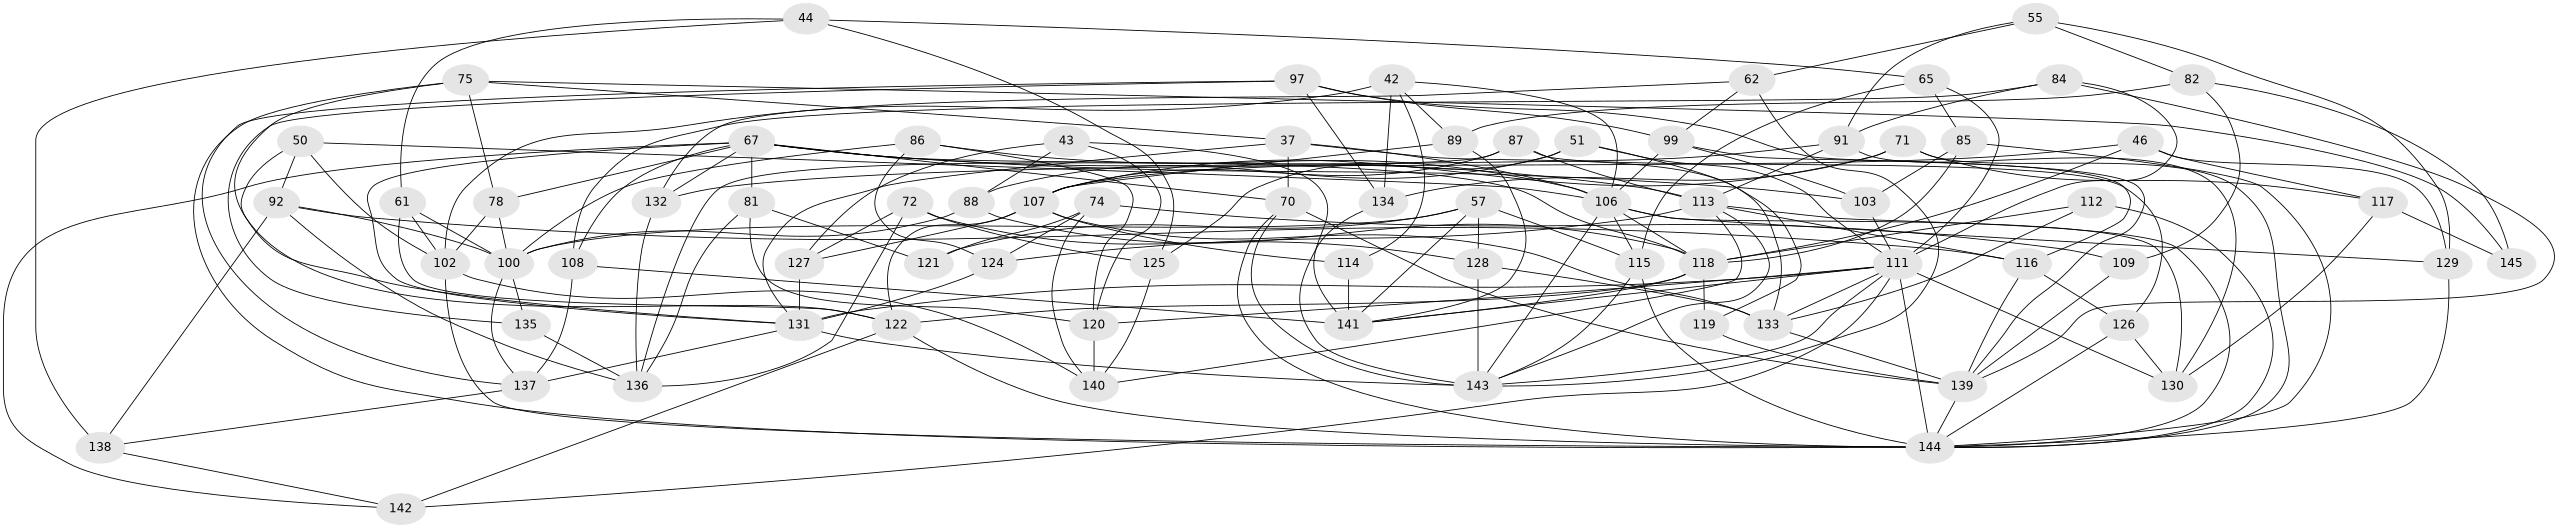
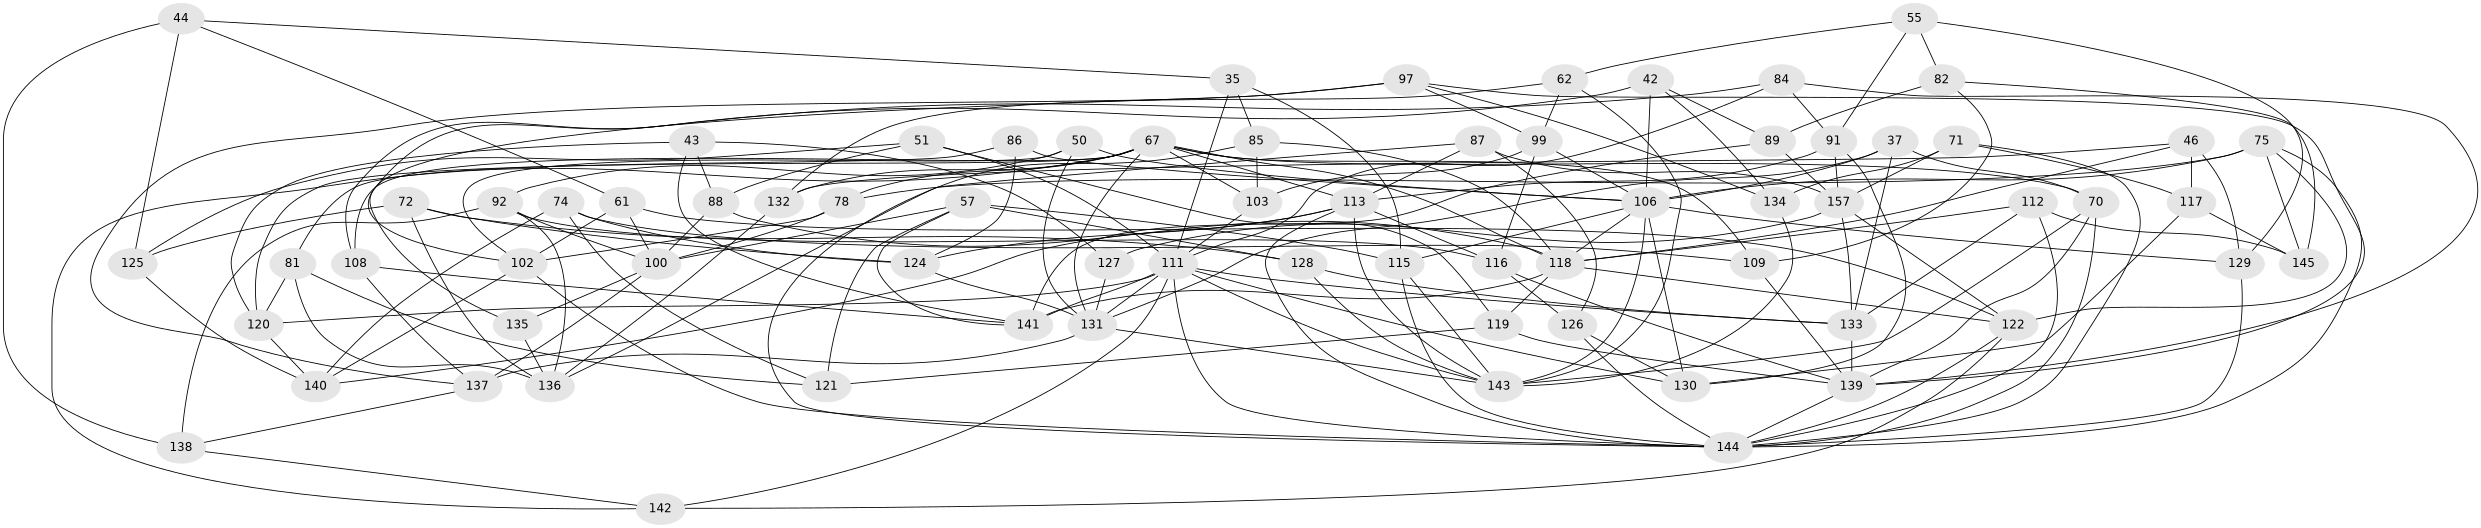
node "65": label "65" -> "35"
edge "75" -- "37": now "75" -- "106"
edge "67" -- "109": added
edge "86" -- "100": removed
node "107": label "107" -> "157"
edge "72" -- "127": now "72" -- "124"
edge "112" -- "145": added
node "114": removed
edge "119" -- "121": added
